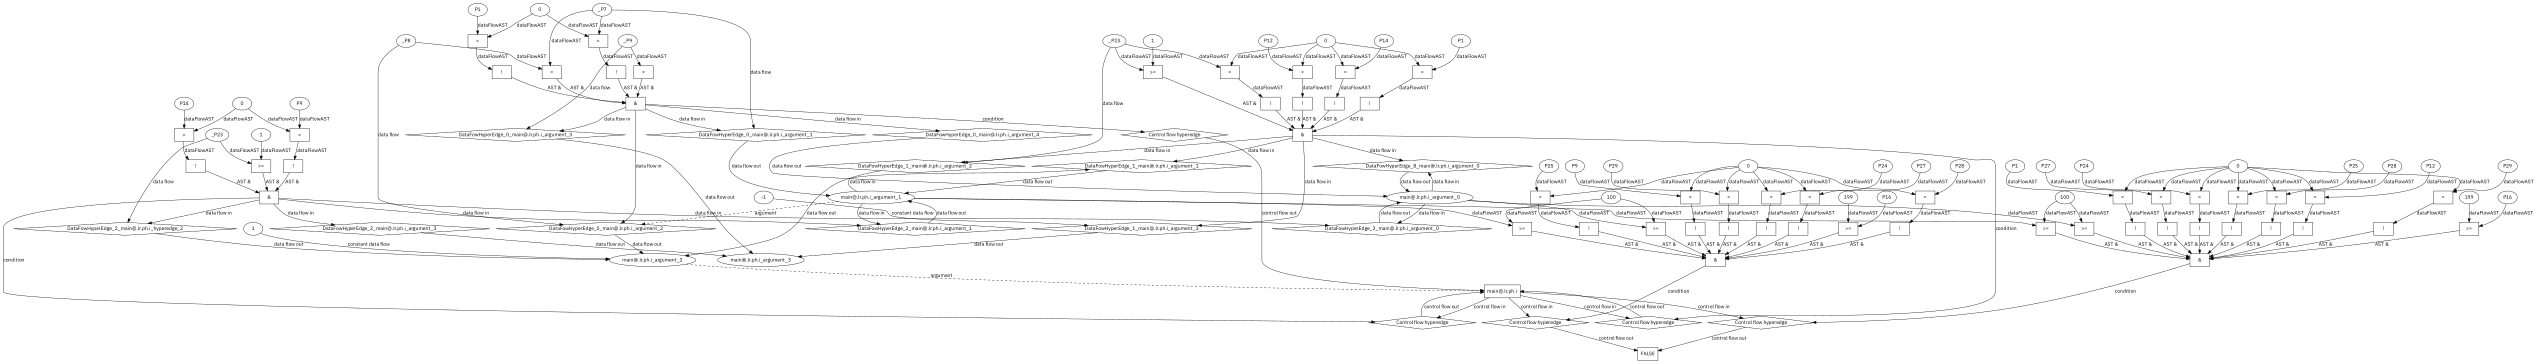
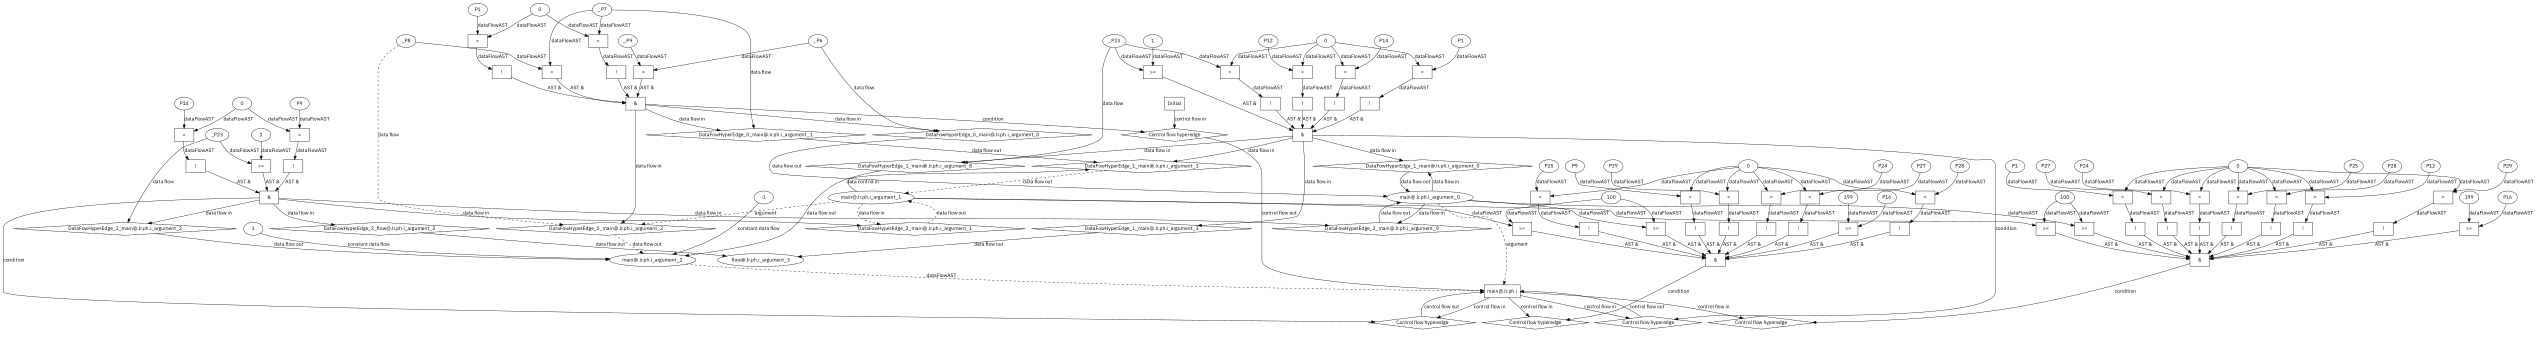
node "_P6": added
node "Initial": added
node "DataFowHyperEdge_0_main@.lr.ph.i_argument_3": removed
node "DataFowHyperEdge_0_main@.lr.ph.i_argument_4": label "DataFowHyperEdge_0_main@.lr.ph.i_argument_4" -> "DataFowHyperEdge_0_main@.lr.ph.i_argument_0"
node "DataFowHyperEdge_1_main@.lr.ph.i_argument_2": label "DataFowHyperEdge_1_main@.lr.ph.i_argument_2" -> "DataFowHyperEdge_1_main@.lr.ph.i_argument_8"
node "DataFowHyperEdge_8_main@.lr.ph.i_argument_0": label "DataFowHyperEdge_8_main@.lr.ph.i_argument_0" -> "DataFowHyperEdge_1_main@.lr.ph.i_argument_0"
edge "main@.lr.ph.i_argument_1" -> "DataFowHyperEdge_1_main@.lr.ph.i_argument_1": label "data flow in" -> "data control in"
edge "DataFowHyperEdge_1_main@.lr.ph.i_argument_1" -> "main@.lr.ph.i_argument_1": style solid -> dashed
edge "DataFowHyperEdge_0_main@.lr.ph.i_argument_1" -> "main@.lr.ph.i_argument_1": now "DataFowHyperEdge_0_main@.lr.ph.i_argument_1" -> "DataFowHyperEdge_1_main@.lr.ph.i_argument_1"
edge "_P8" -> "DataFowHyperEdge_0_main@.lr.ph.i_argument_2": style solid -> dashed
edge "DataFowHyperEdge_2_main@.lr.ph.i_argument_1" -> "main@.lr.ph.i_argument_1": style solid -> dashed
edge "-1" -> "DataFowHyperEdge_1_main@.lr.ph.i_argument_3": now "-1" -> "main@.lr.ph.i_argument_2"
edge "main@.lr.ph.i_argument_1" -> "DataFowHyperEdge_2_main@.lr.ph.i_argument_1": style solid -> dashed
edge "main@.lr.ph.i_argument_0" -> "main@.lr.ph.i": added, label "argument"
node "DataFowHyperEdge_2_main@.lr.ph.i_hyperedge_2": label "DataFowHyperEdge_2_main@.lr.ph.i_hyperedge_2" -> "DataFowHyperEdge_2_main@.lr.ph.i_argument_2"
node "DataFowHyperEdge_2_main@.lr.ph.i_argument_3": label "DataFowHyperEdge_2_main@.lr.ph.i_argument_3" -> "DataFowHyperEdge_2_flow@.lr.ph.i_argument_3"
node "DataFowHyperEdge_2_main@.lr.ph.i_argument_0": label "DataFowHyperEdge_2_main@.lr.ph.i_argument_0" -> "DataFowHyperEdge_2_main@.lr.ph.i_argument_9"
edge "DataFowHyperEdge_0_main@.lr.ph.i_argument_2" -> "main@.lr.ph.i_argument_2": style solid -> dashed
node "main@.lr.ph.i_argument_3": label "main@.lr.ph.i_argument_3" -> "flow@.lr.ph.i_argument_3"
edge "main@.lr.ph.i_argument_2" -> "main@.lr.ph.i": label "argument" -> "dataFlowAST"
node "FALSE": removed
